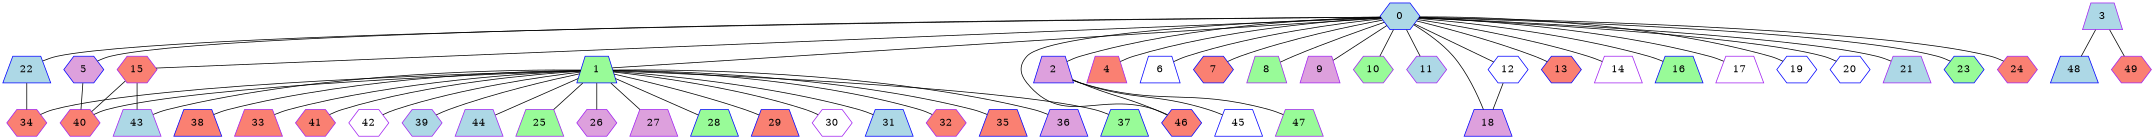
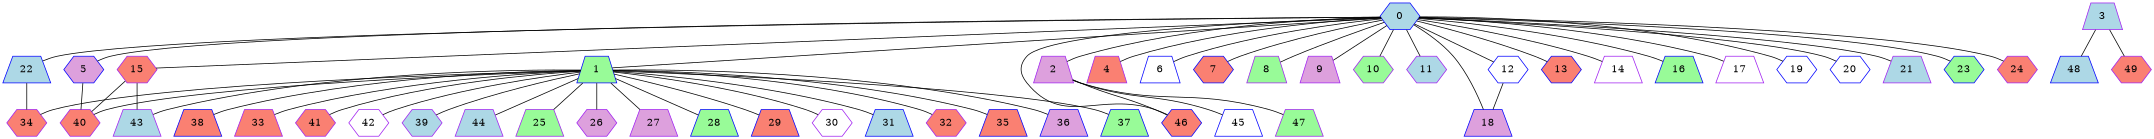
node "2": color blue -> purple
